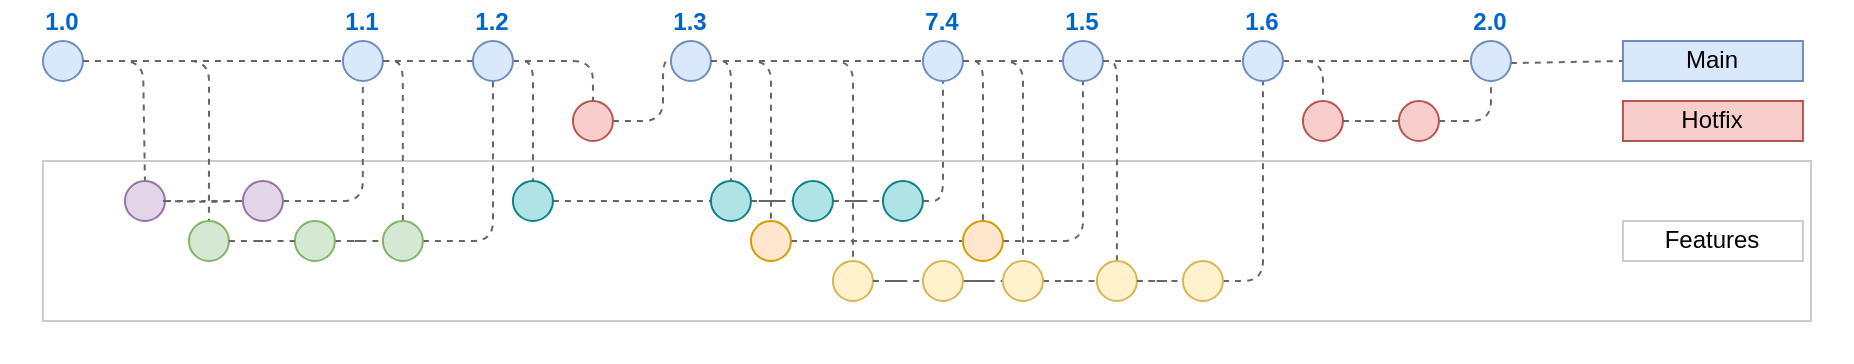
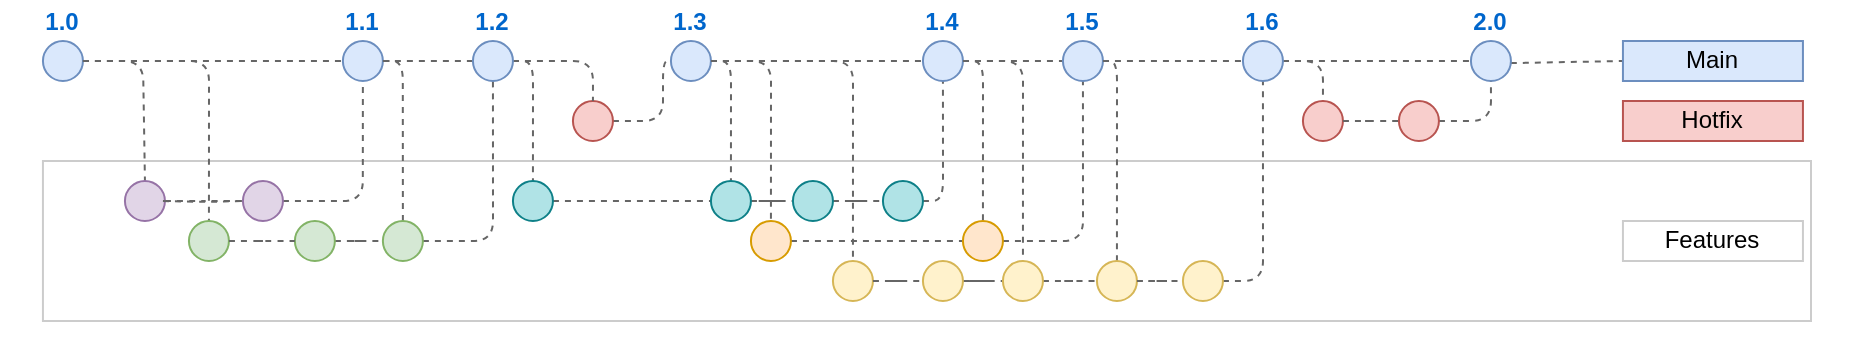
node "7.4": label "7.4" -> "1.4"
